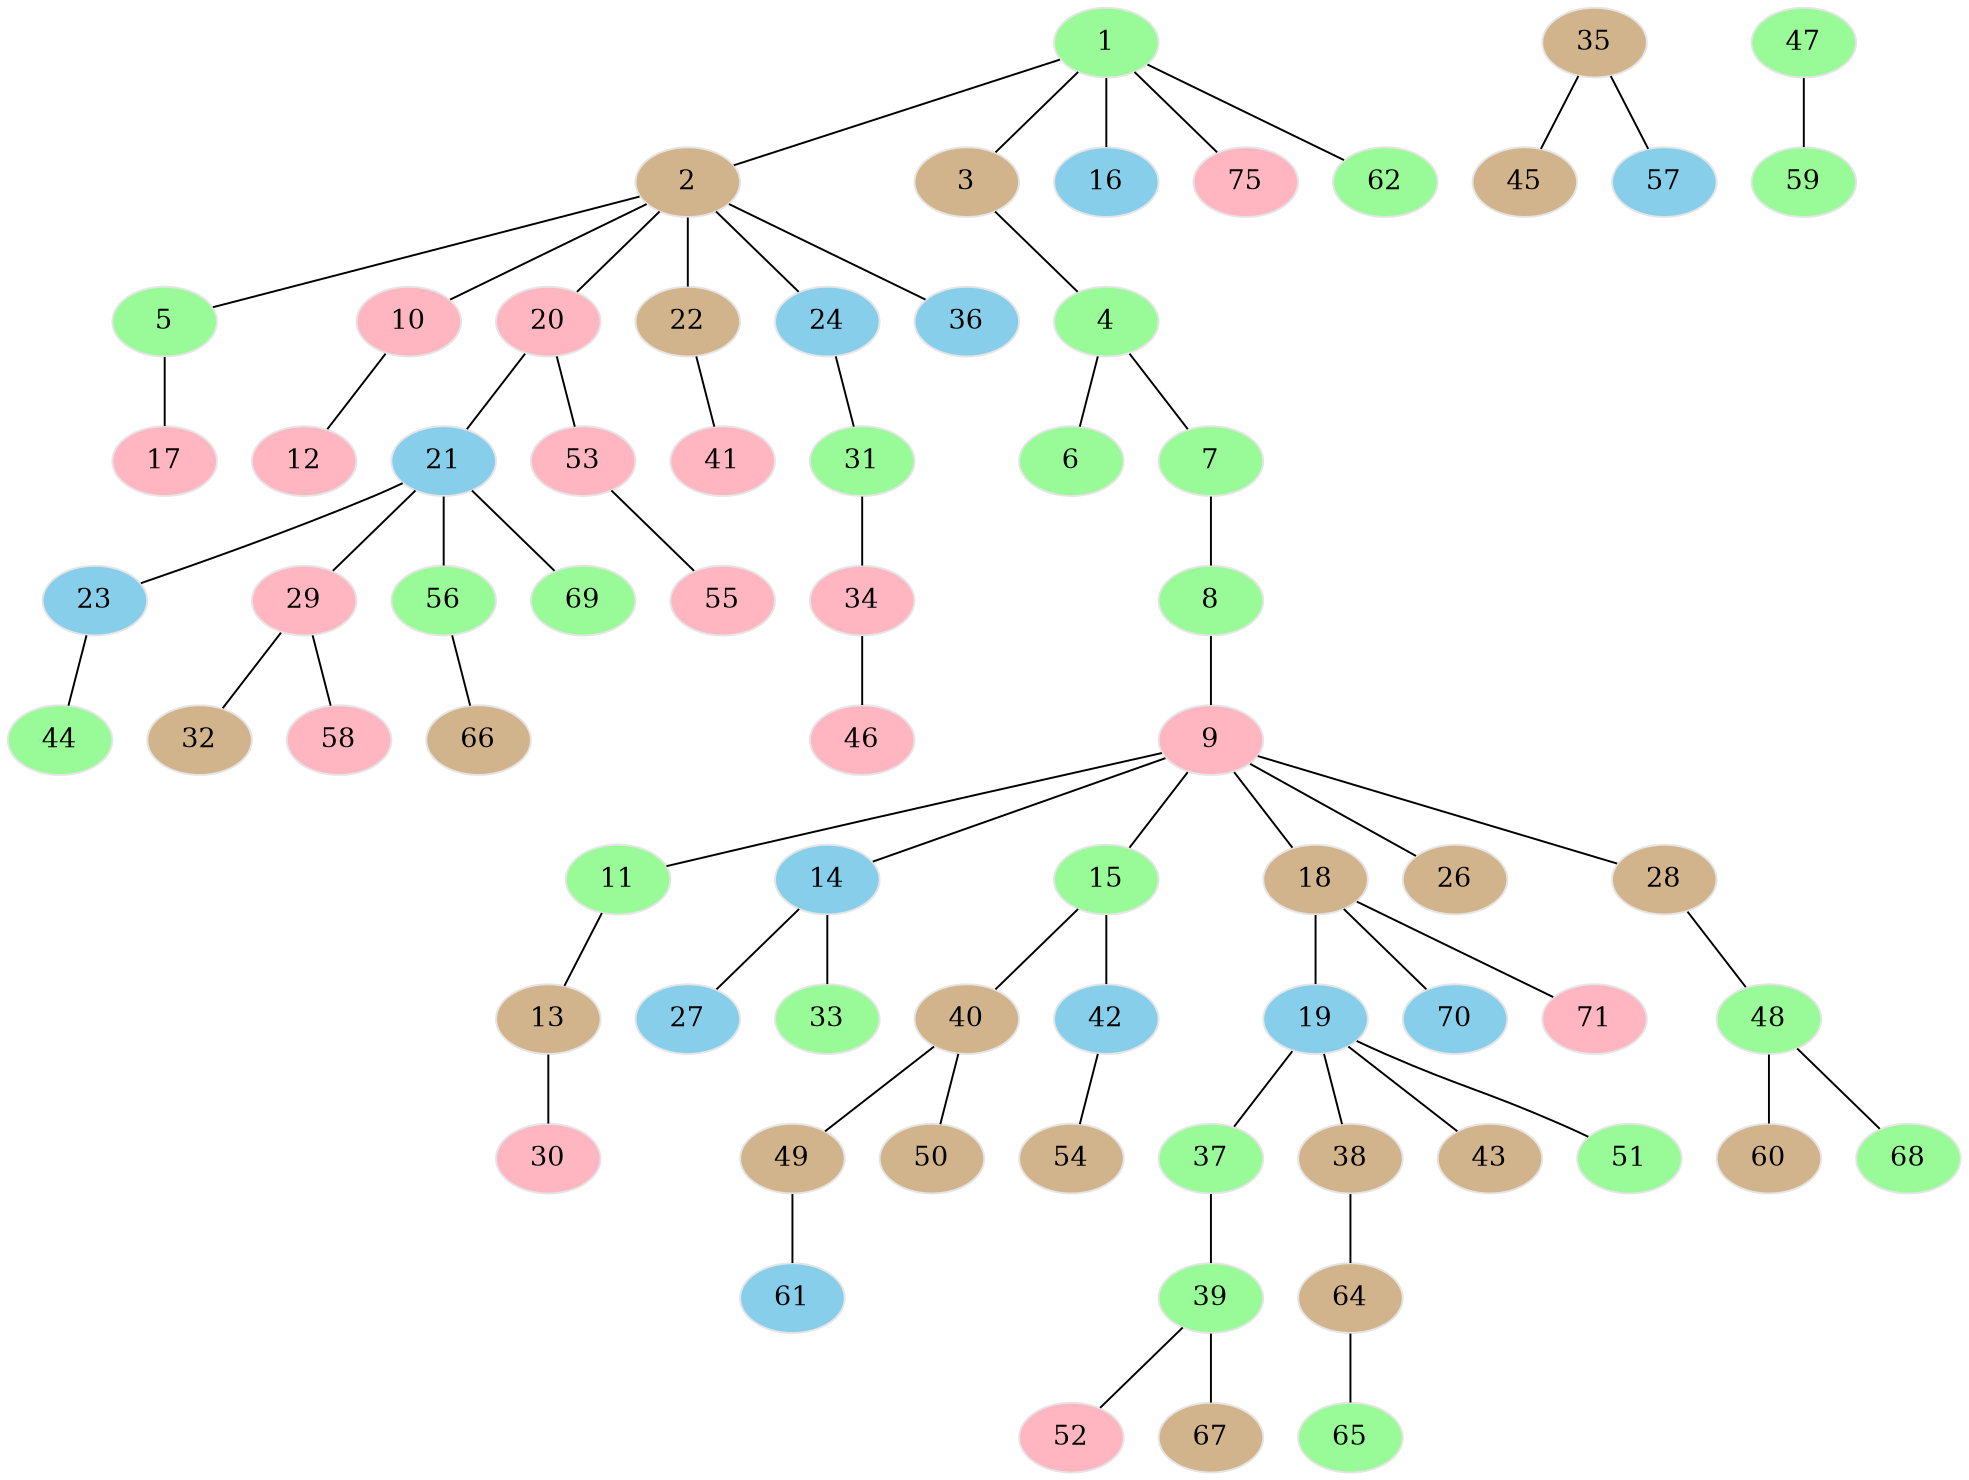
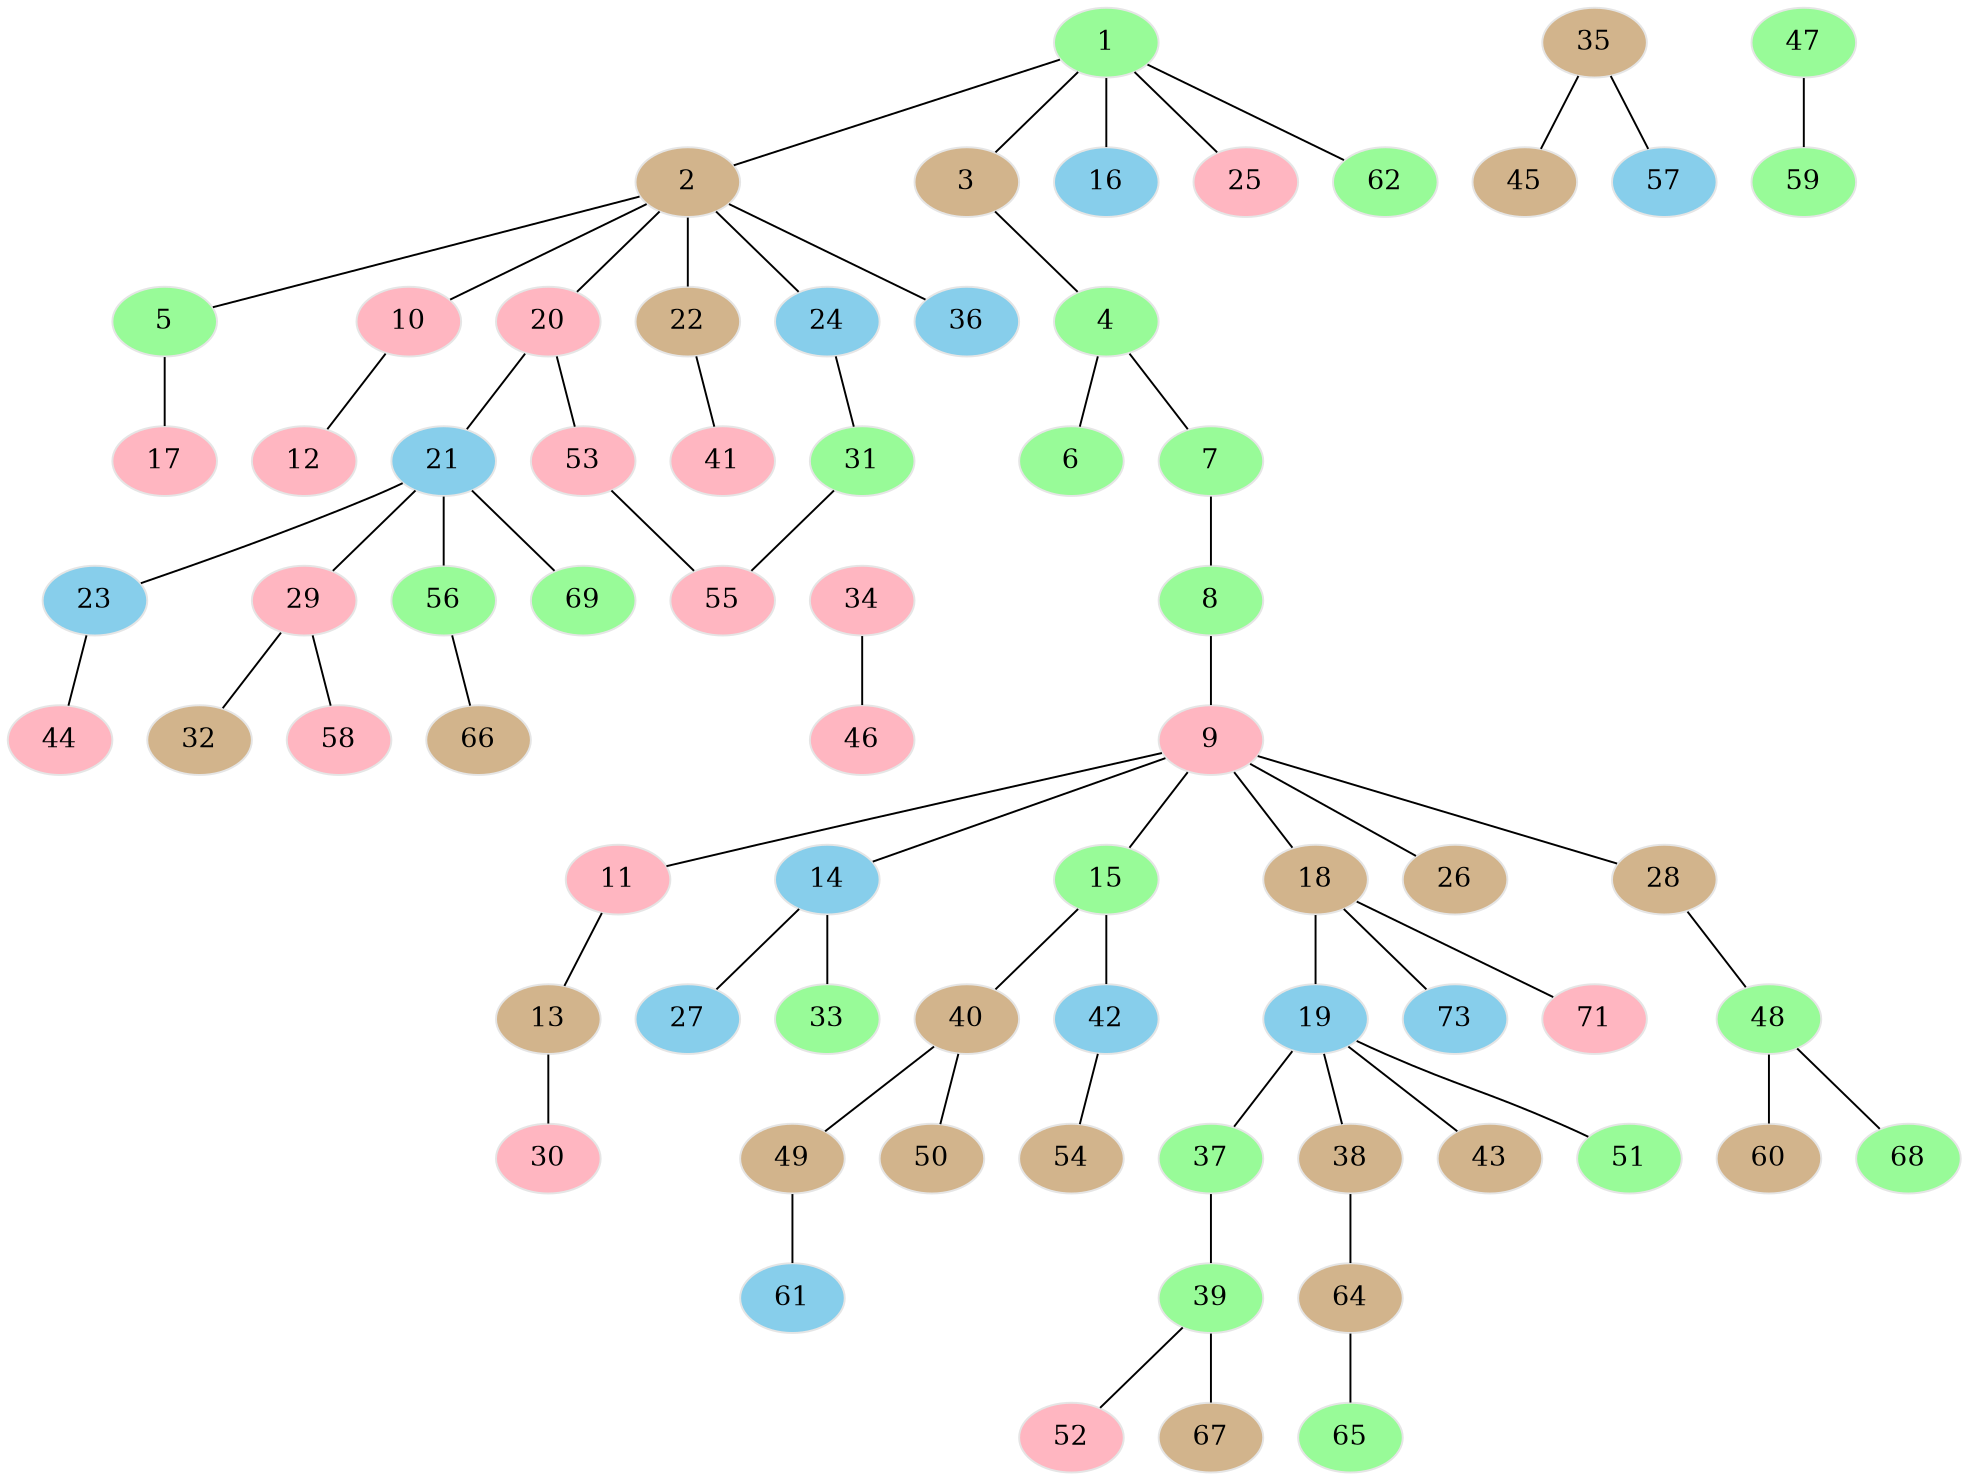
node "75": label "75" -> "25"
edge "31" -- "34": now "31" -- "55"
node "44": fillcolor palegreen -> lightpink
node "11": fillcolor palegreen -> lightpink
node "70": label "70" -> "73"
